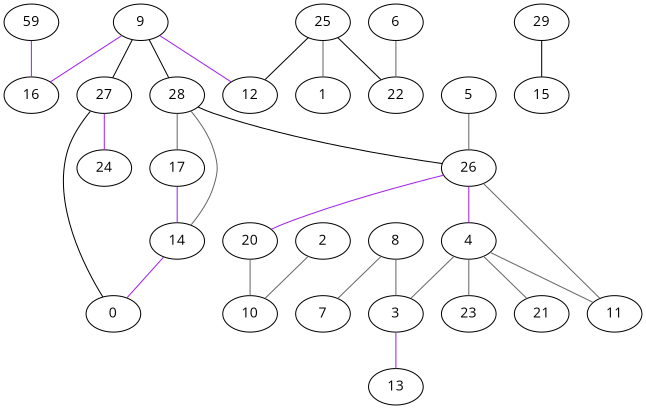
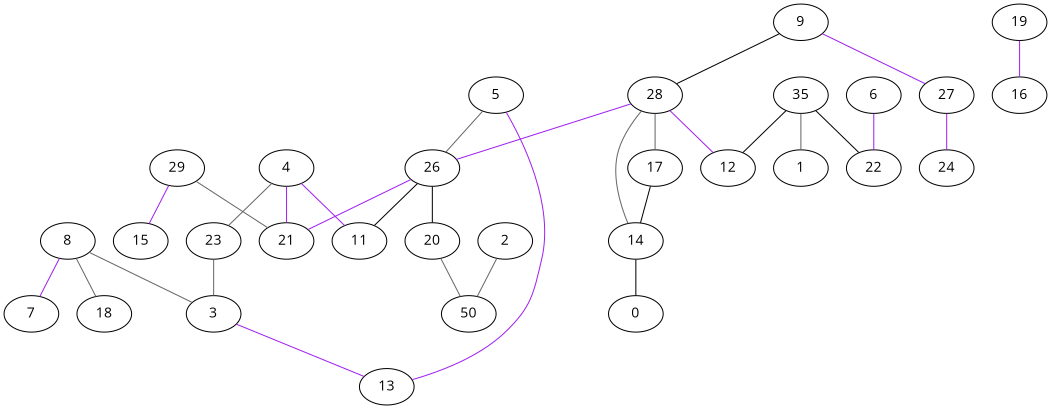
node "59": label "59" -> "19"
node "25": label "25" -> "35"
edge "9" -- "16": removed
edge "9" -- "27": color black -> purple
edge "9" -- "12": now "28" -- "12"
edge "6" -- "22": color gray40 -> purple
edge "29" -- "15": color black -> purple
edge "28" -- "26": color black -> purple
edge "26" -- "20": color purple -> black
edge "27" -- "0": removed
edge "17" -- "14": color purple -> black
edge "29" -- "21": added
edge "26" -- "4": now "26" -- "21"
edge "26" -- "11": color gray40 -> black
edge "5" -- "13": added
edge "14" -- "0": color purple -> black
edge "8" -- "7": color gray40 -> purple
edge "4" -- "3": now "23" -- "3"
edge "4" -- "21": color gray40 -> purple
edge "4" -- "11": color gray40 -> purple
node "18": added
node "10": label "10" -> "50"
